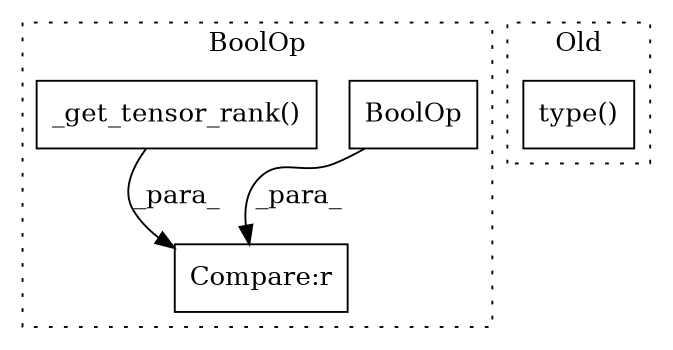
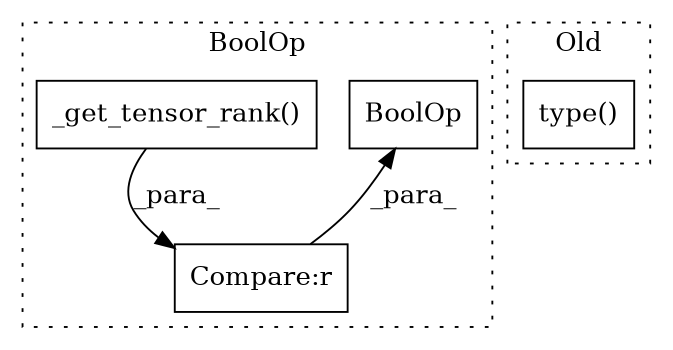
edge "BoolOp" -> "Compare:r": reversed
